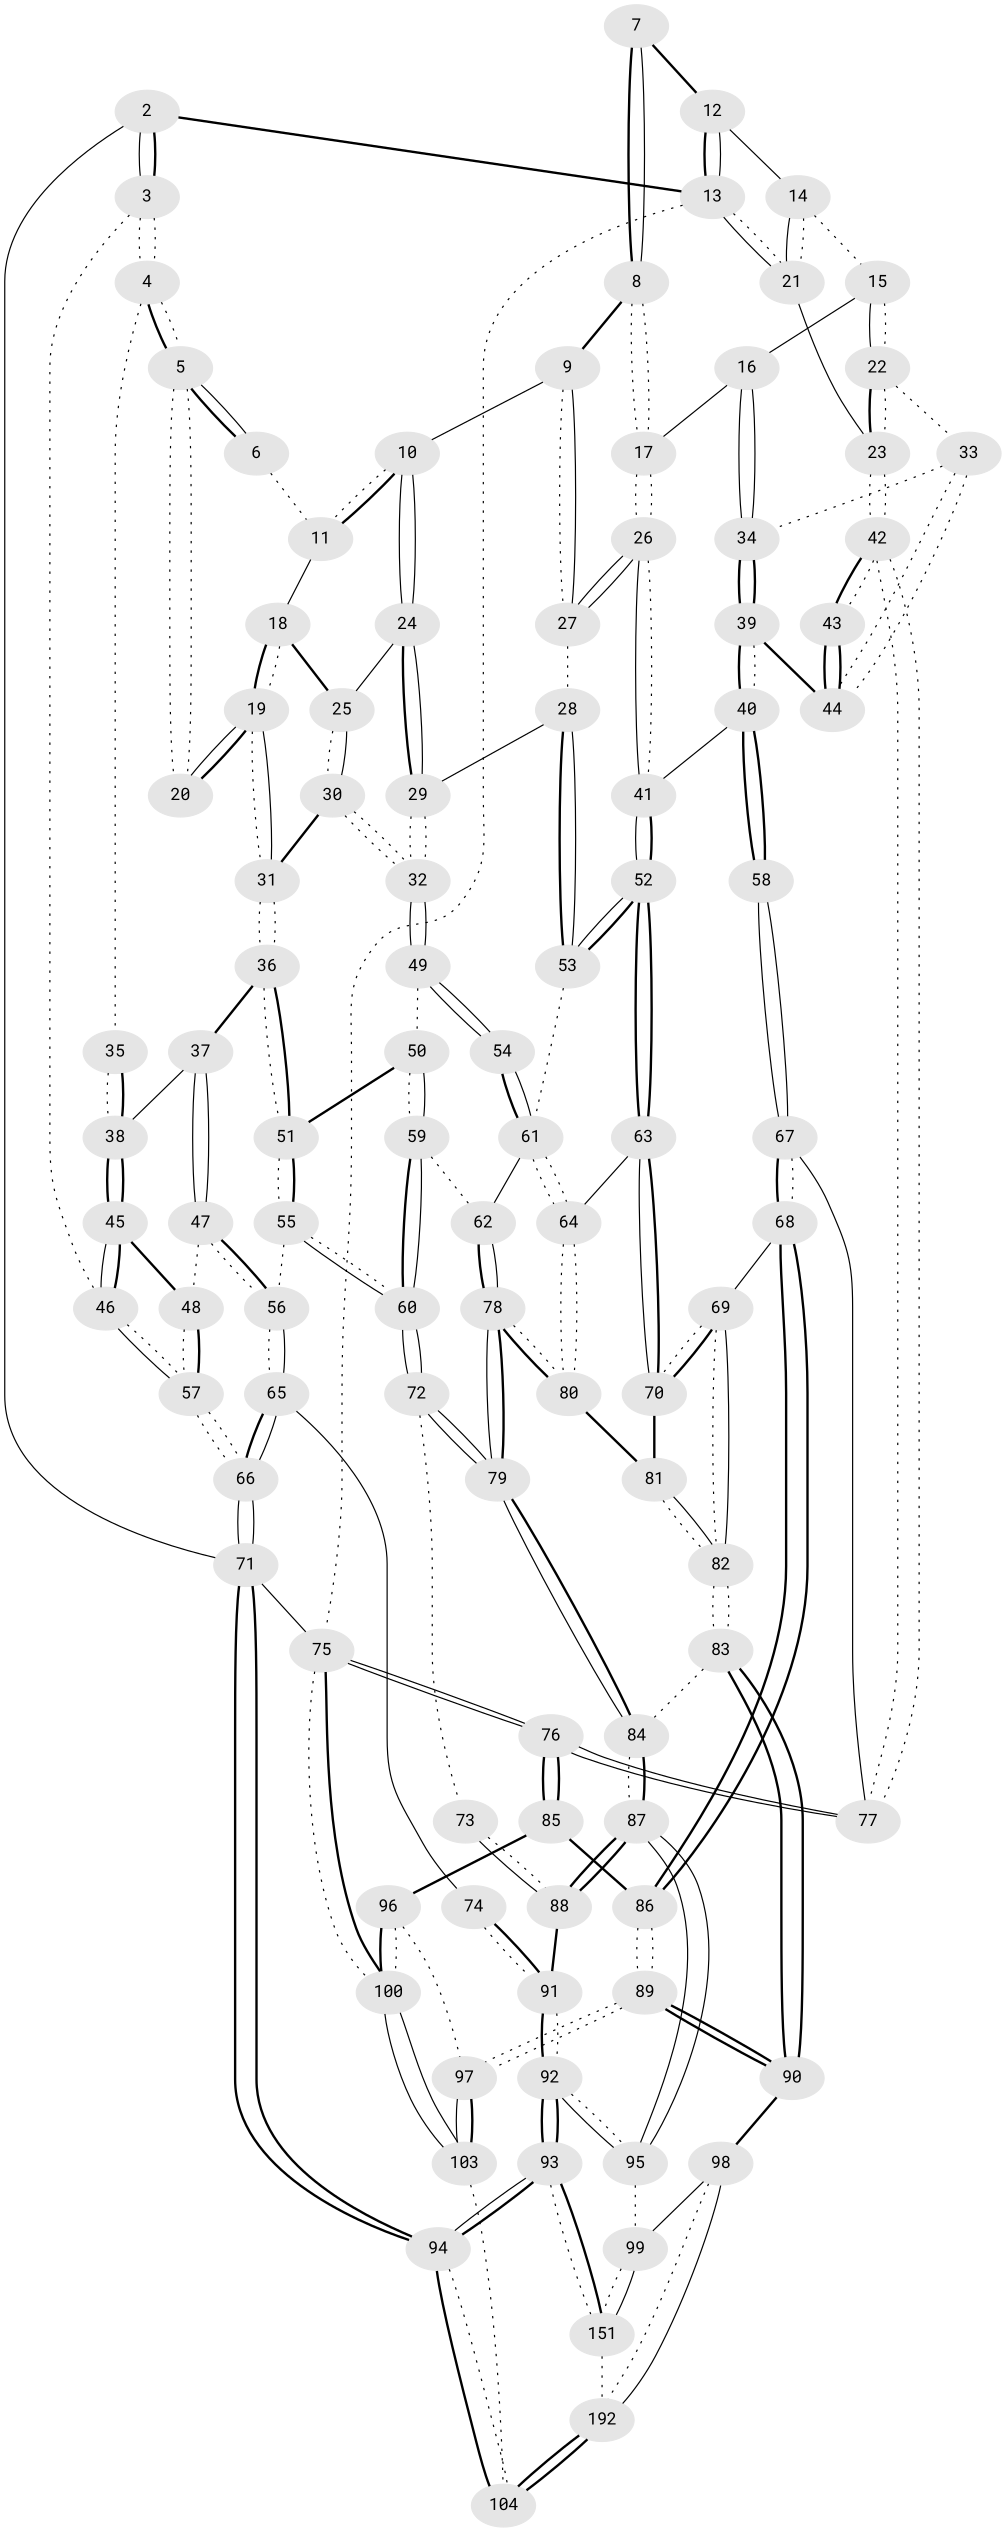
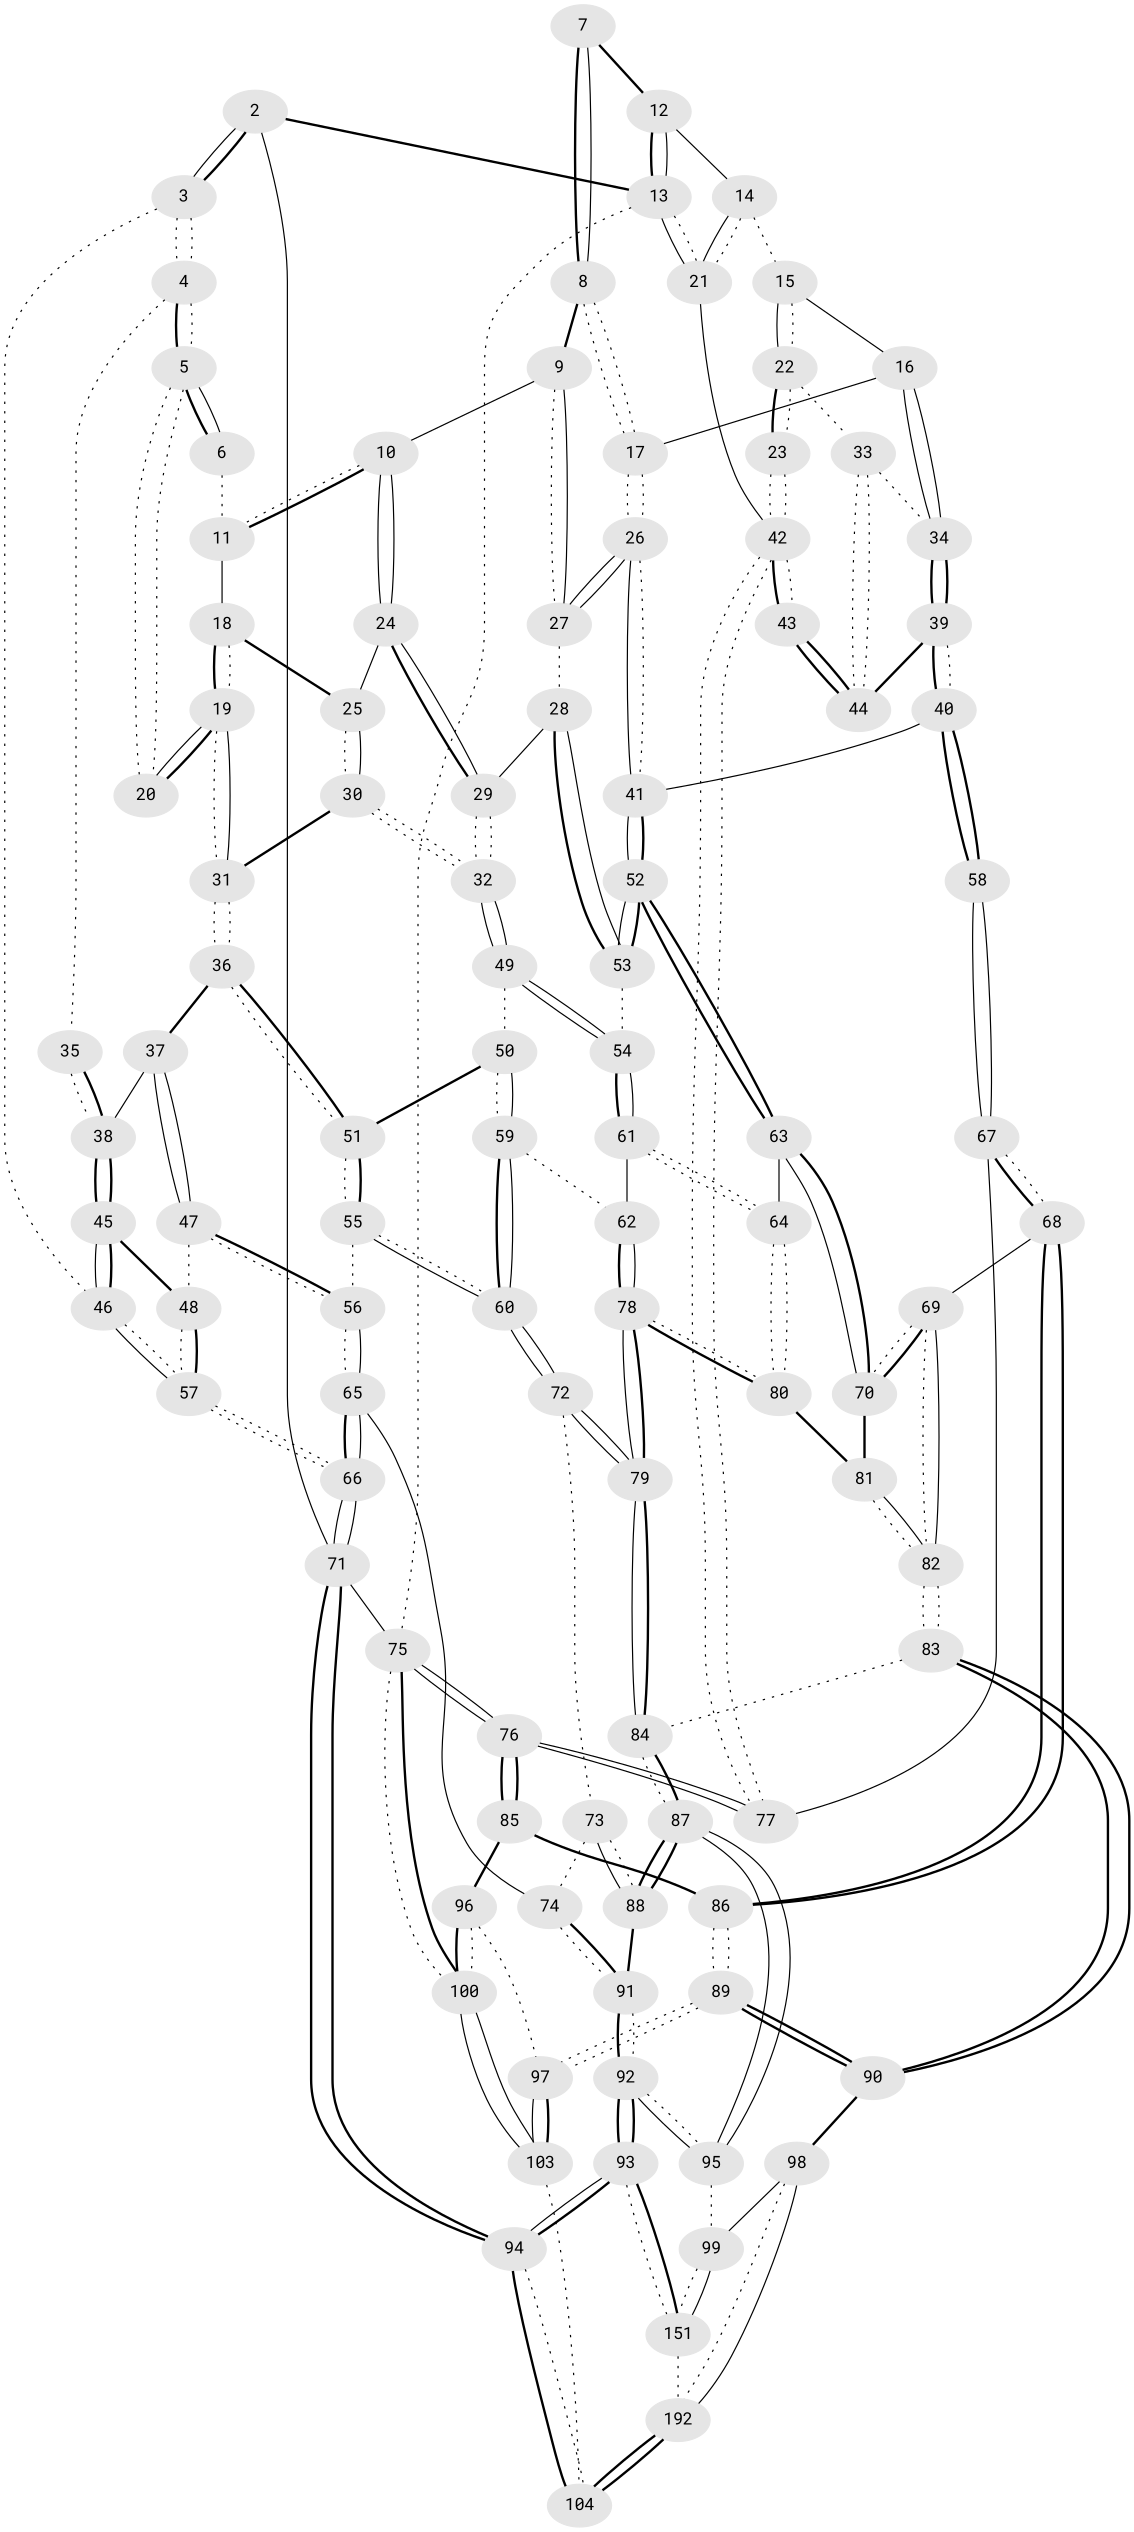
edge "21" -- "23": now "21" -- "42"
edge "53" -- "61": now "53" -- "54"
edge "73" -- "74": added
